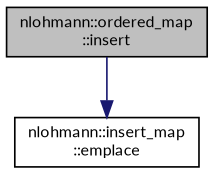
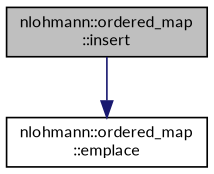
node "nlohmann::insert_map ::emplace": label "nlohmann::insert_map ::emplace" -> "nlohmann::ordered_map ::emplace"
